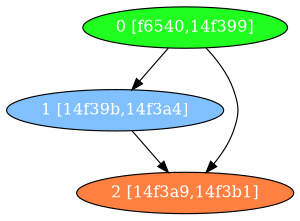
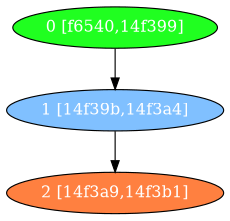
edge "0 [f6540,14f399]" -> "2 [14f3a9,14f3b1]": removed
